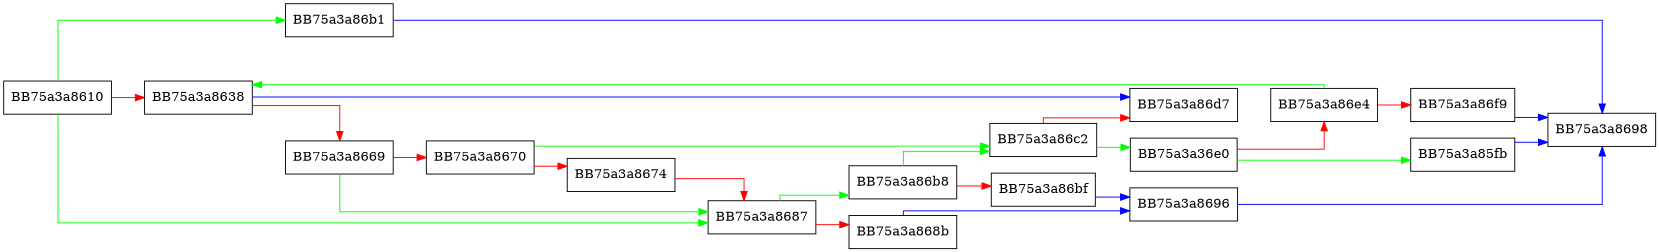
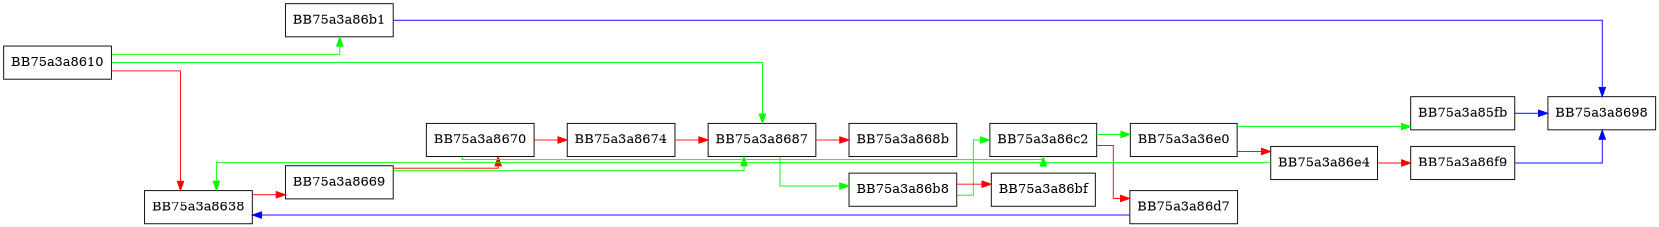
edge "BB75a3a8638" -> "BB75a3a86d7": reversed
node "BB75a3a8696": removed
